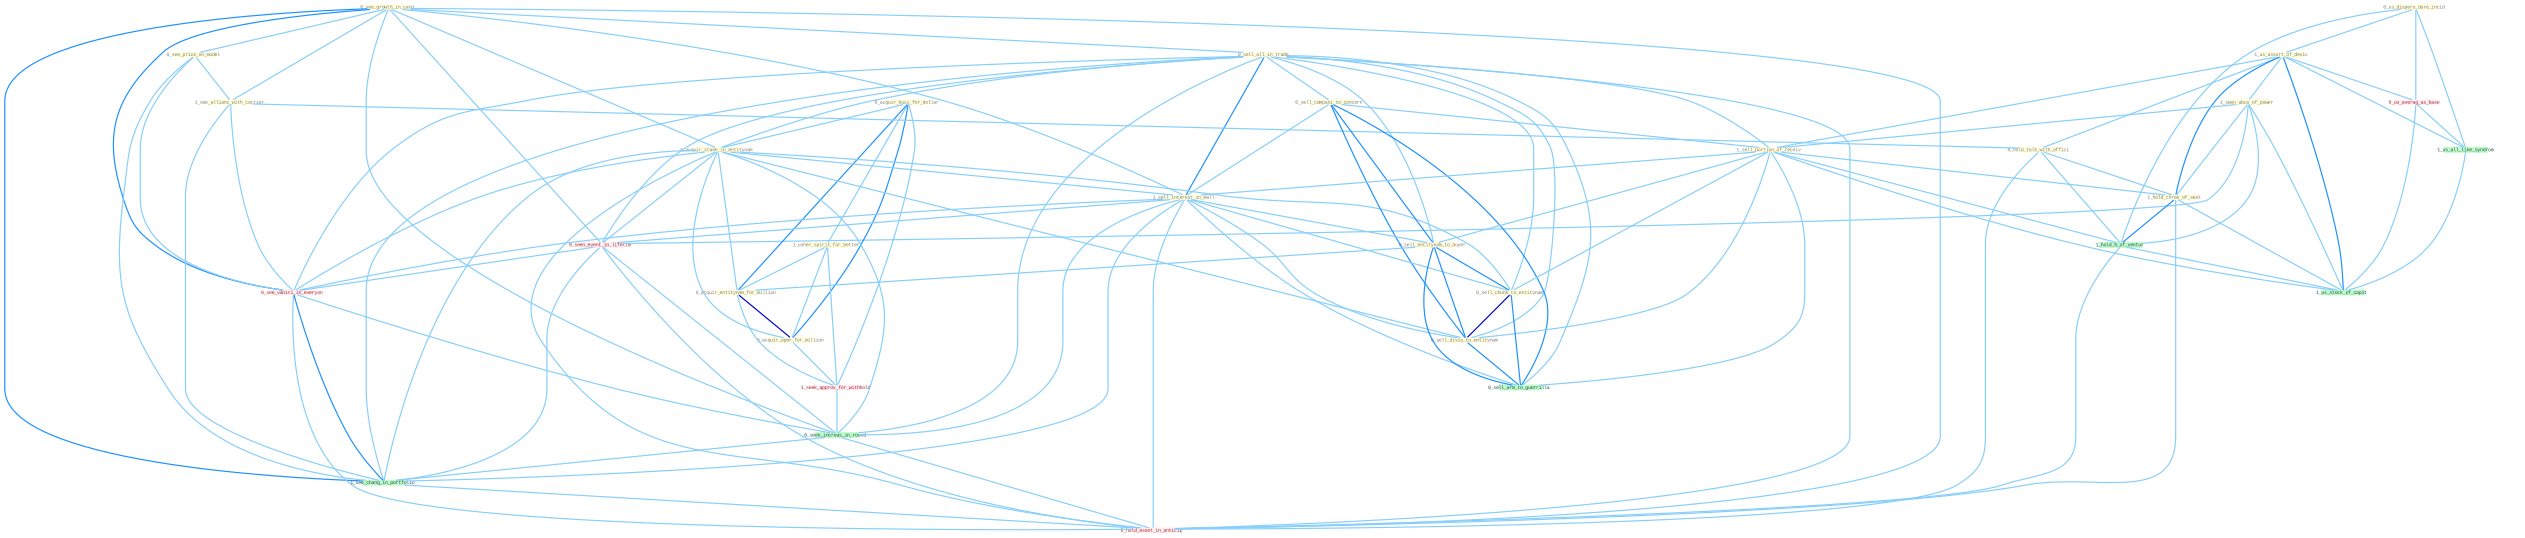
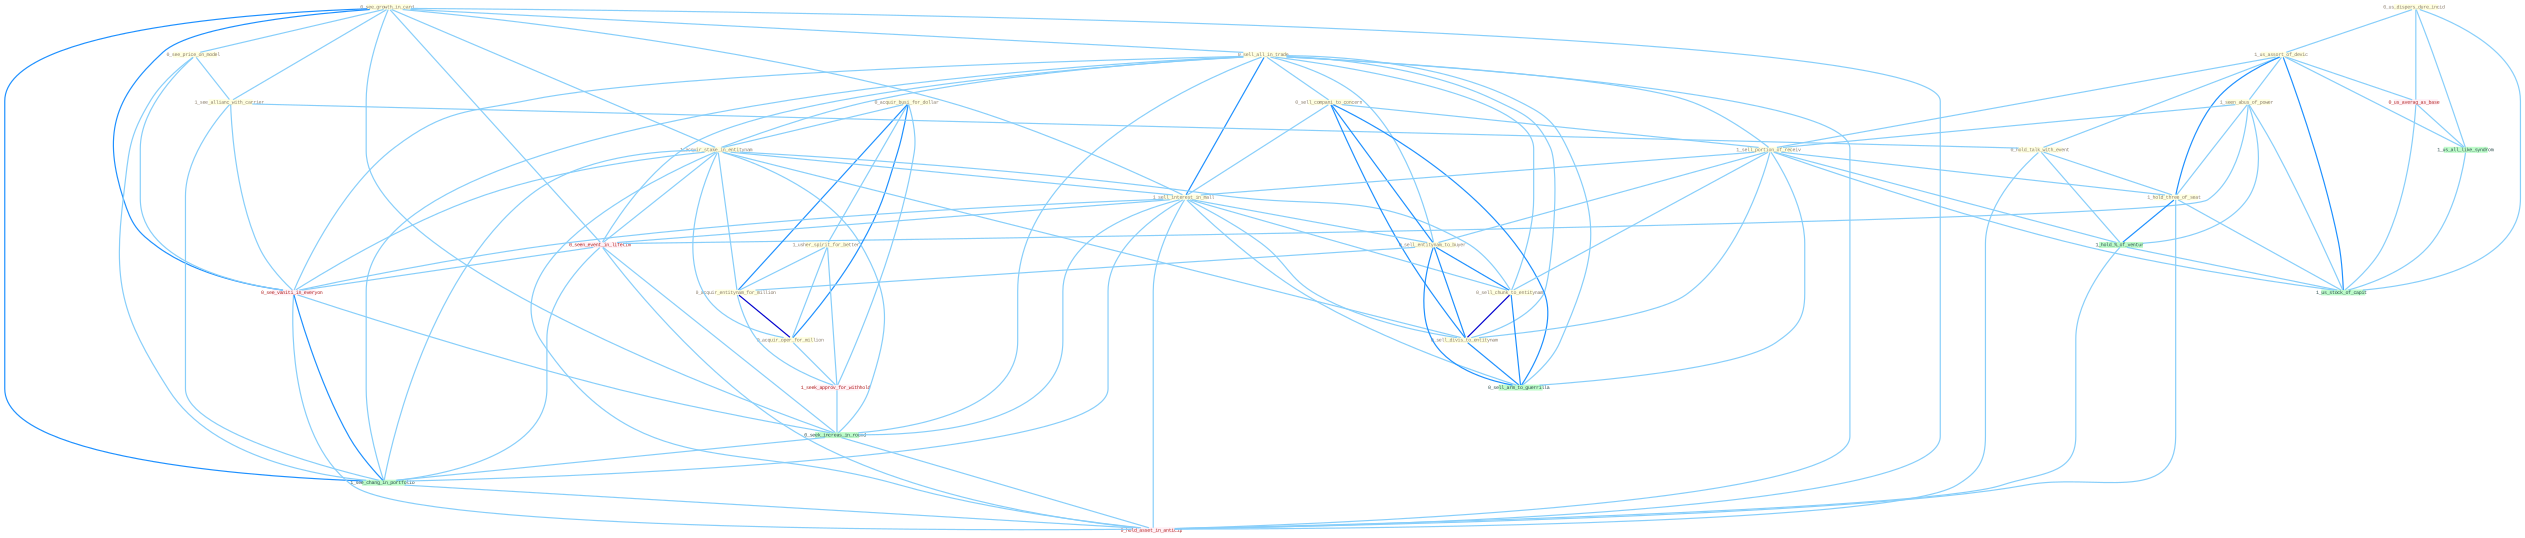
edge "0_us_dispers_dure_incid" -- "1_hold_%_of_ventur": now "0_us_dispers_dure_incid" -- "1_us_stock_of_capit"
node "0_hold_talk_with_offici": label "0_hold_talk_with_offici" -> "0_hold_talk_with_event"
